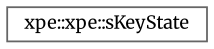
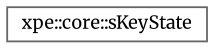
node "xpe::xpe::sKeyState": label "xpe::xpe::sKeyState" -> "xpe::core::sKeyState"
